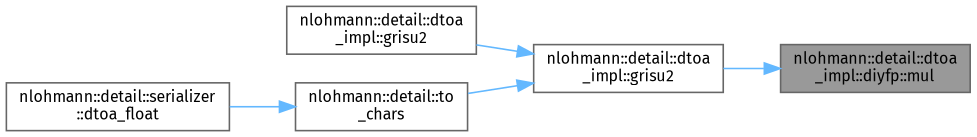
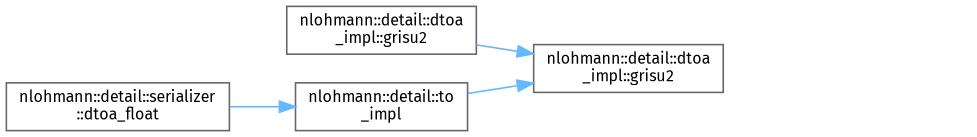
node "nlohmann::detail::dtoa _impl::diyfp::mul": removed
node "nlohmann::detail::to _chars": label "nlohmann::detail::to _chars" -> "nlohmann::detail::to _impl"
